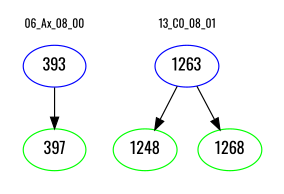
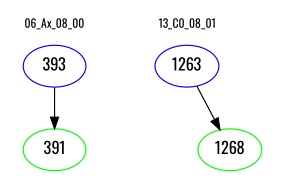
node "397": label "397" -> "391"
node "1248": removed
